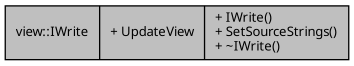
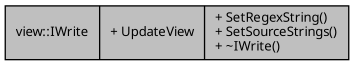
node "view::IWrite": text "+ IWrite()" -> "+ SetRegexString()"
